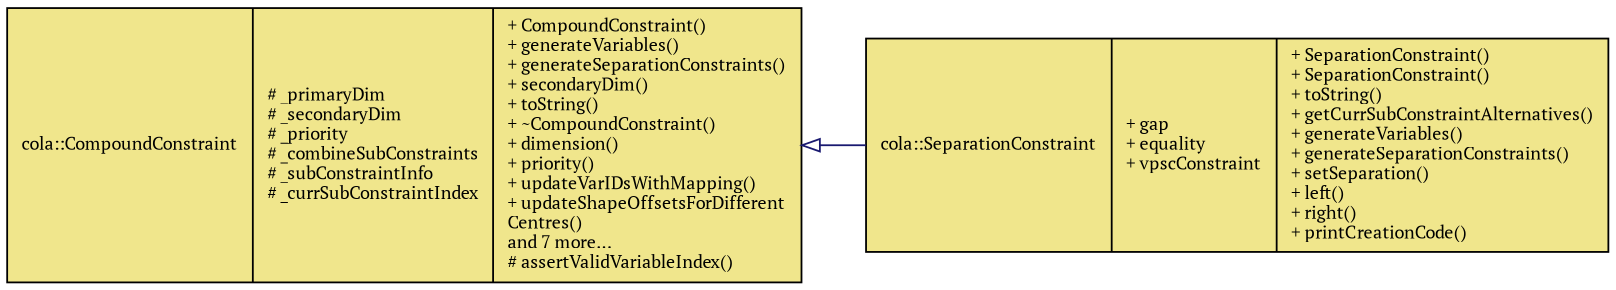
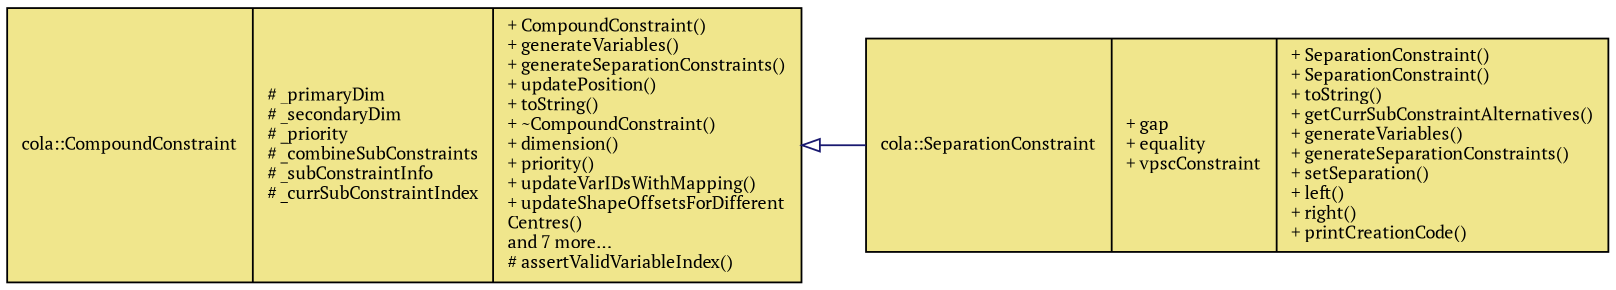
node "cola::CompoundConstraint": text "+ secondaryDim()" -> "+ updatePosition()"
